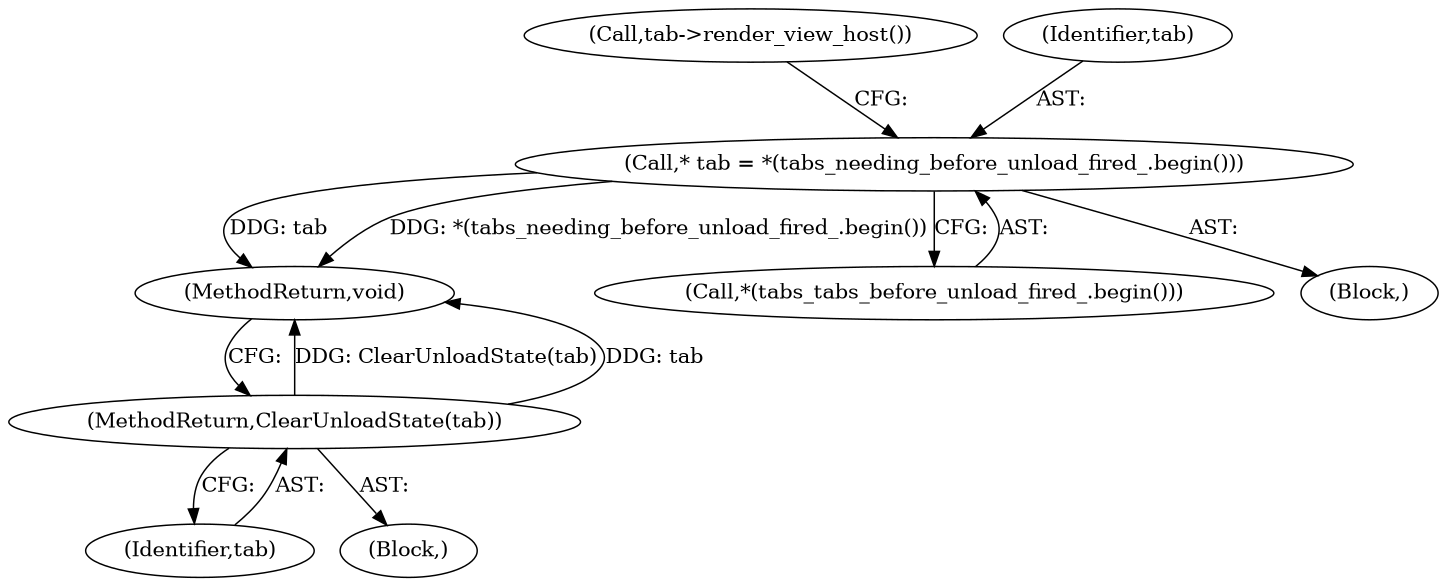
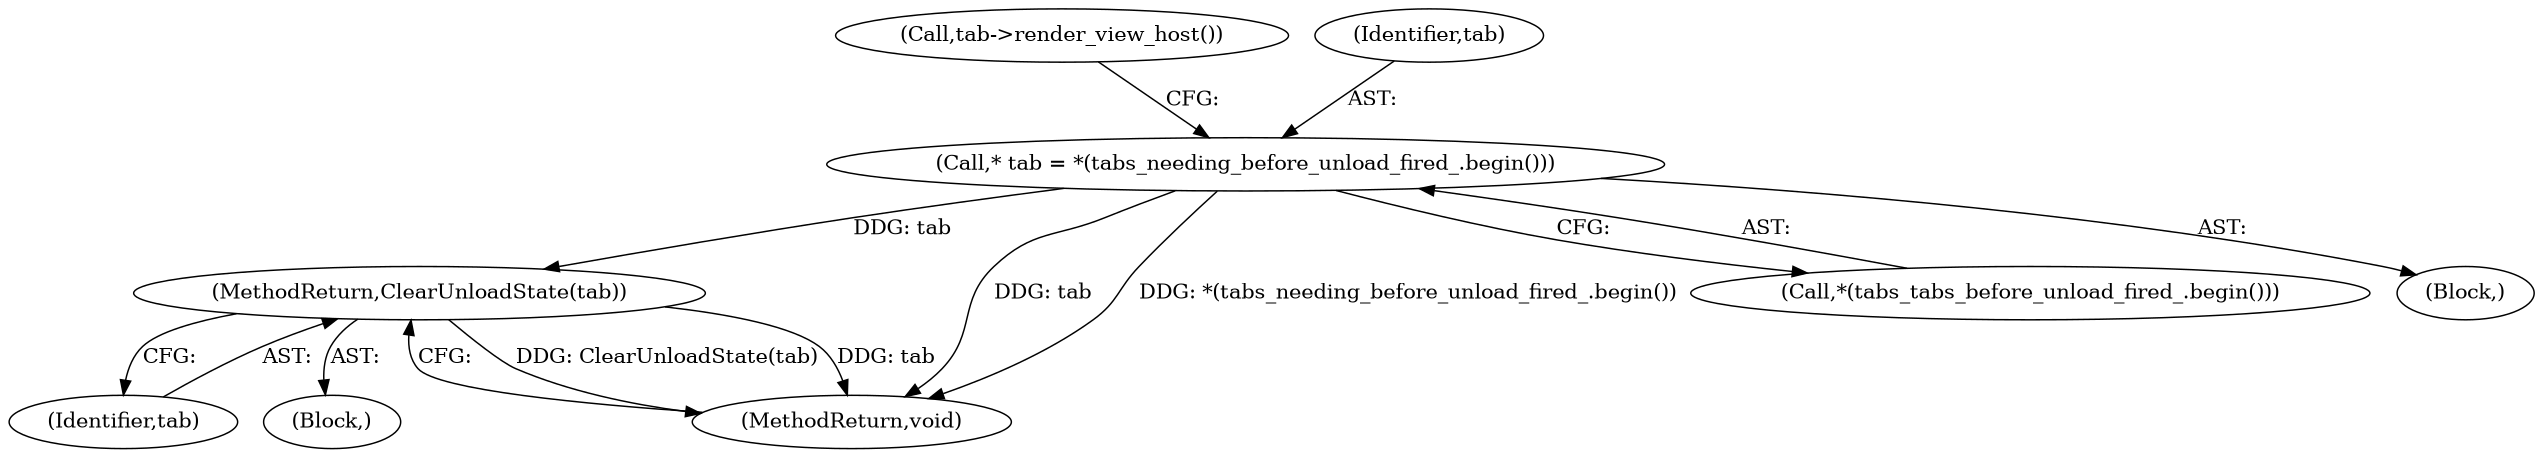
edge "(Call,* tab = *(tabs_needing_before_unload_fired_.begin()))" -> "(MethodReturn,ClearUnloadState(tab))": added, label "DDG: tab"
